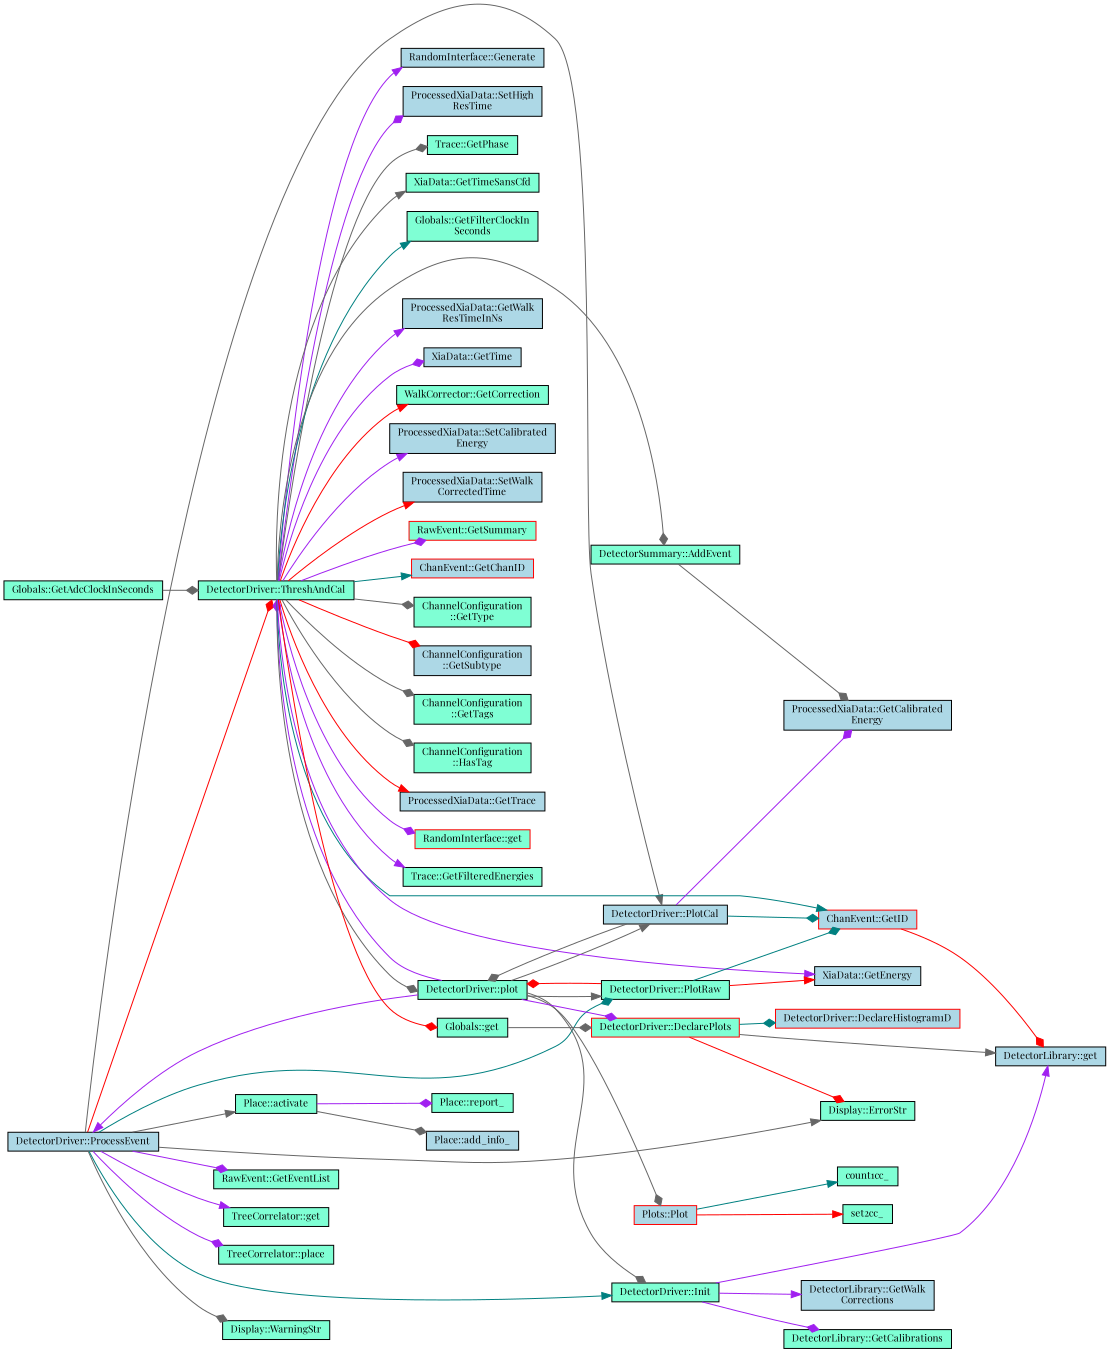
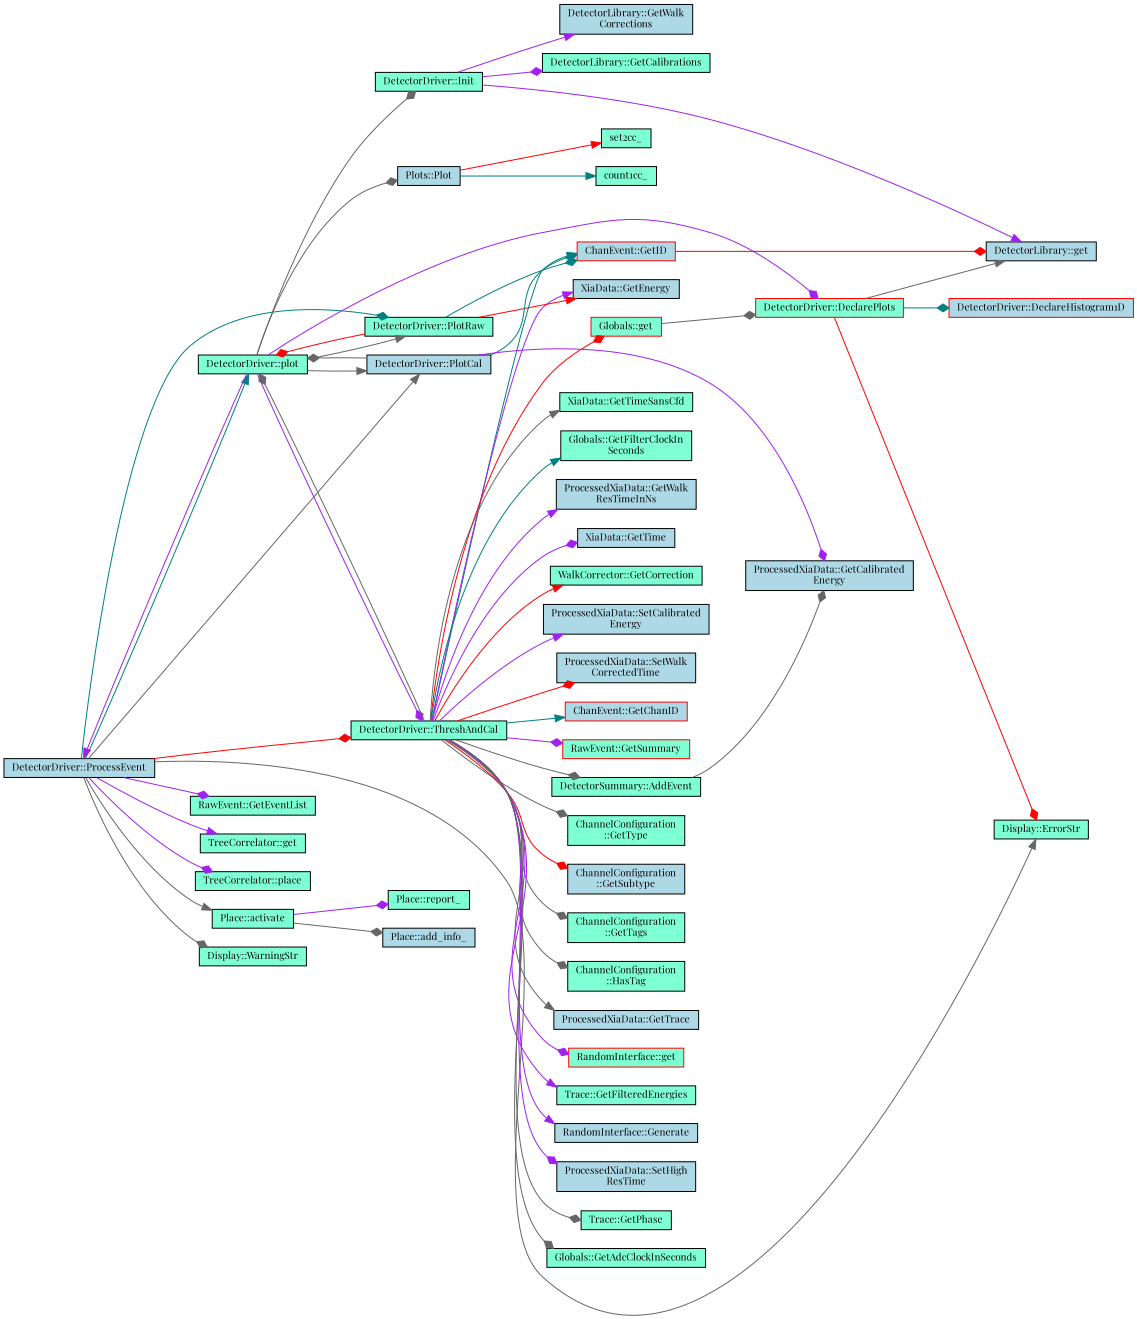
edge "DetectorDriver::ThreshAndCal" -> "ProcessedXiaData::SetWalk CorrectedTime": arrowhead normal -> diamond
edge "Globals::GetAdcClockInSeconds" -> "DetectorDriver::ThreshAndCal": reversed
edge "DetectorDriver::ThreshAndCal" -> "ProcessedXiaData::GetTrace": color red -> gray40
node "Globals::get": color black -> red
node "Plots::Plot": color red -> black
edge "DetectorDriver::ProcessEvent" -> "DetectorDriver::Init": now "DetectorDriver::ProcessEvent" -> "DetectorDriver::plot"
